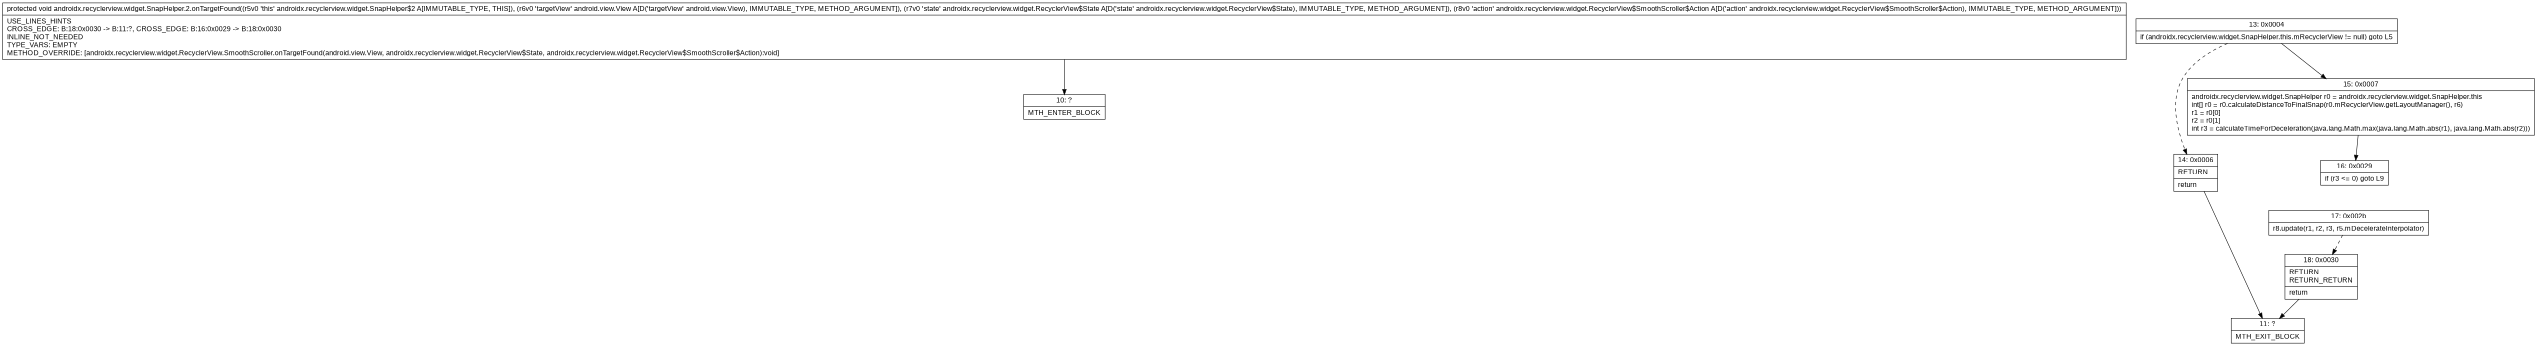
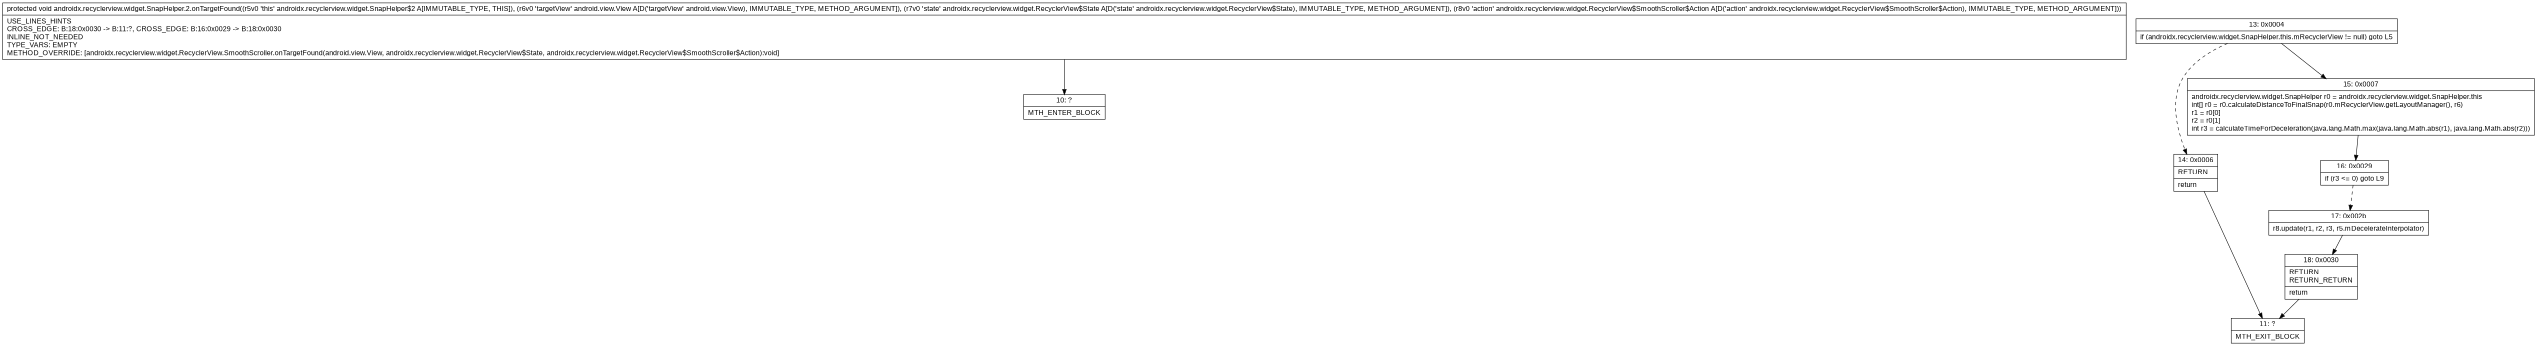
edge "16: 0x0029" -> "17: 0x002b": added
edge "17: 0x002b" -> "18: 0x0030": style dashed -> solid
